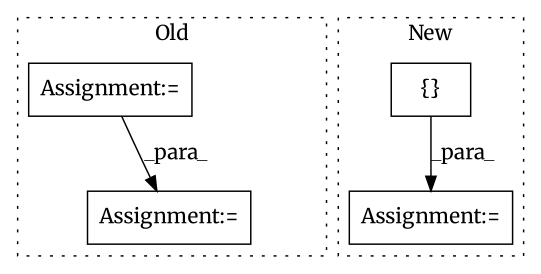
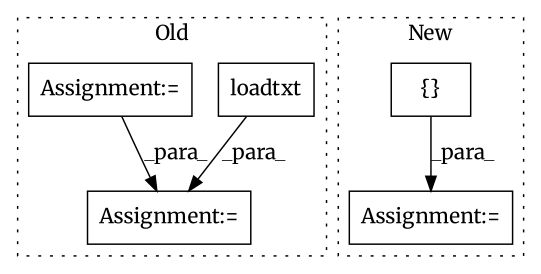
node "loadtxt": added
